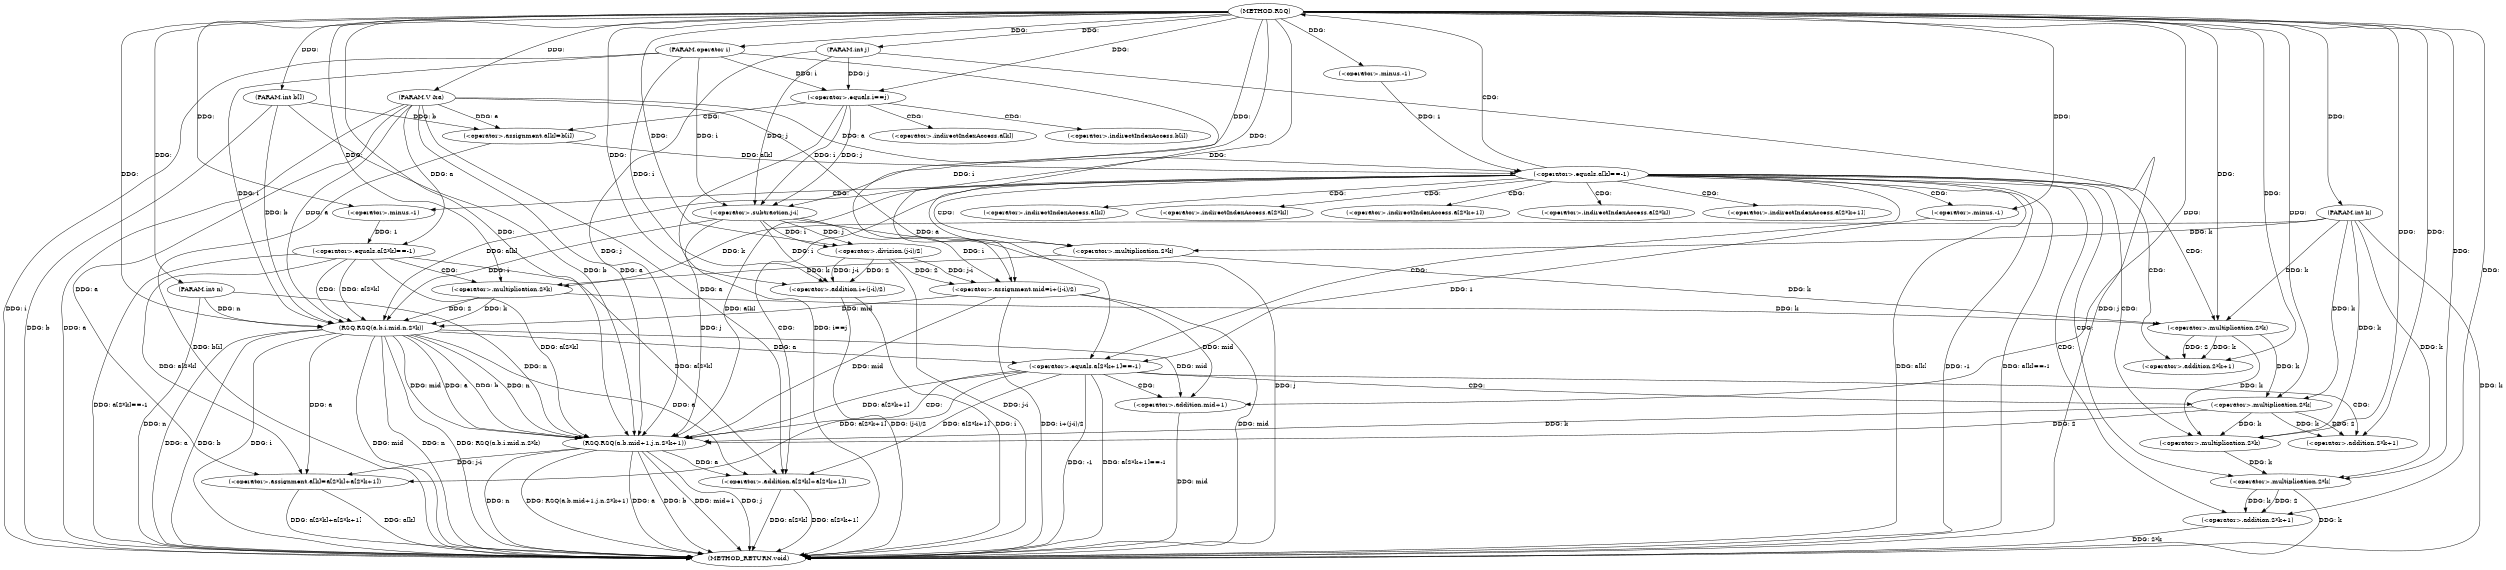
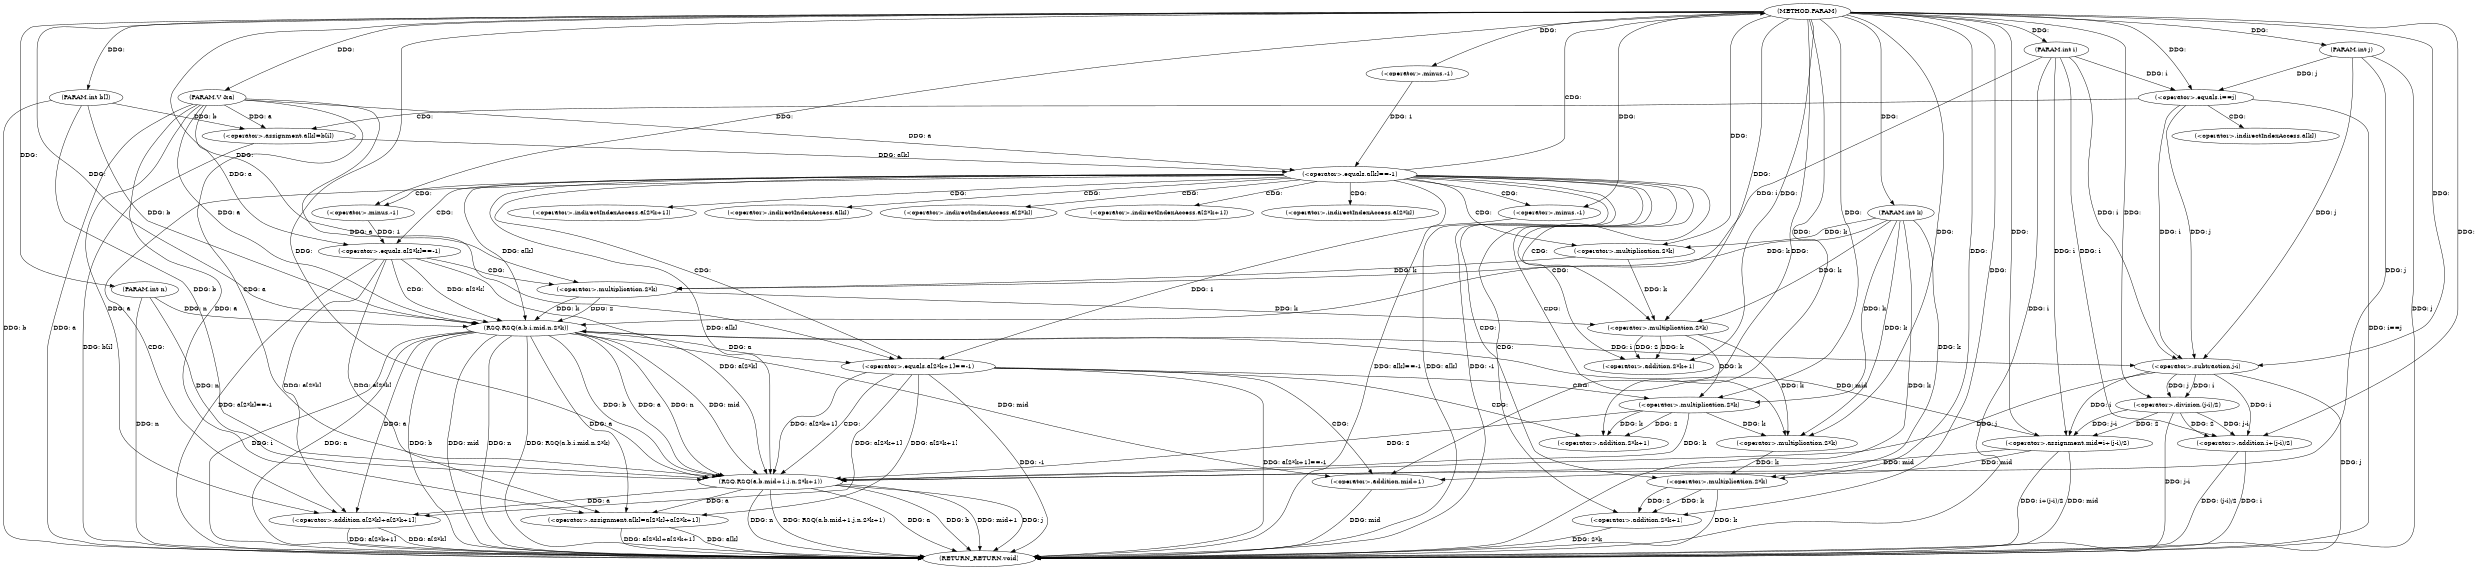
node "(METHOD,RSQ)": label "(METHOD,RSQ)" -> "(METHOD,PARAM)"
node "(PARAM,operator i)": label "(PARAM,operator i)" -> "(PARAM,int i)"
node "(<operator>.indirectIndexAccess,b[i])": removed
edge "(<operator>.equals,a[k]==-1)" -> "(<operator>.equals,a[2*k]==-1)": added, label "CDG:"
edge "(<operator>.subtraction,j-i)" -> "(RSQ,RSQ(a,b,i,mid,n,2*k))": reversed
edge "(PARAM,V &a)" -> "(RSQ,RSQ(a,b,mid+1,j,n,2*k+1))": label "DDG: a" -> "CDG: a"
edge "(RSQ,RSQ(a,b,mid+1,j,n,2*k+1))" -> "(<operator>.assignment,a[k]=a[2*k]+a[2*k+1])": label "DDG: j-i" -> "DDG: a"
node "(METHOD_RETURN,void)": label "(METHOD_RETURN,void)" -> "(RETURN_RETURN,void)"
